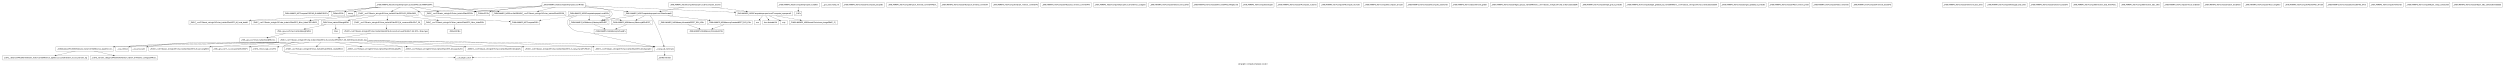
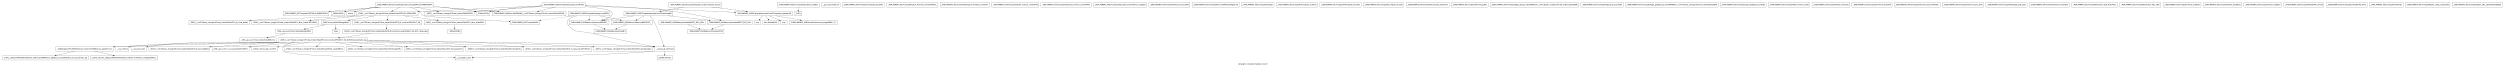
node "_ZN9LAMMPS_NS7Compute15remove_bias_thrEiPdS1_": added
edge "_ZN9LAMMPS_NS20ComputeImproperLocal4initEv" -> "_ZN9LAMMPS_NS20ComputeImproperLocal10reallocateEi": now "_ZN9LAMMPS_NS20ComputeImproperLocal4initEv" -> "_ZN9LAMMPS_NS6Memory6createIdEEPT_RS3_iPKc"
